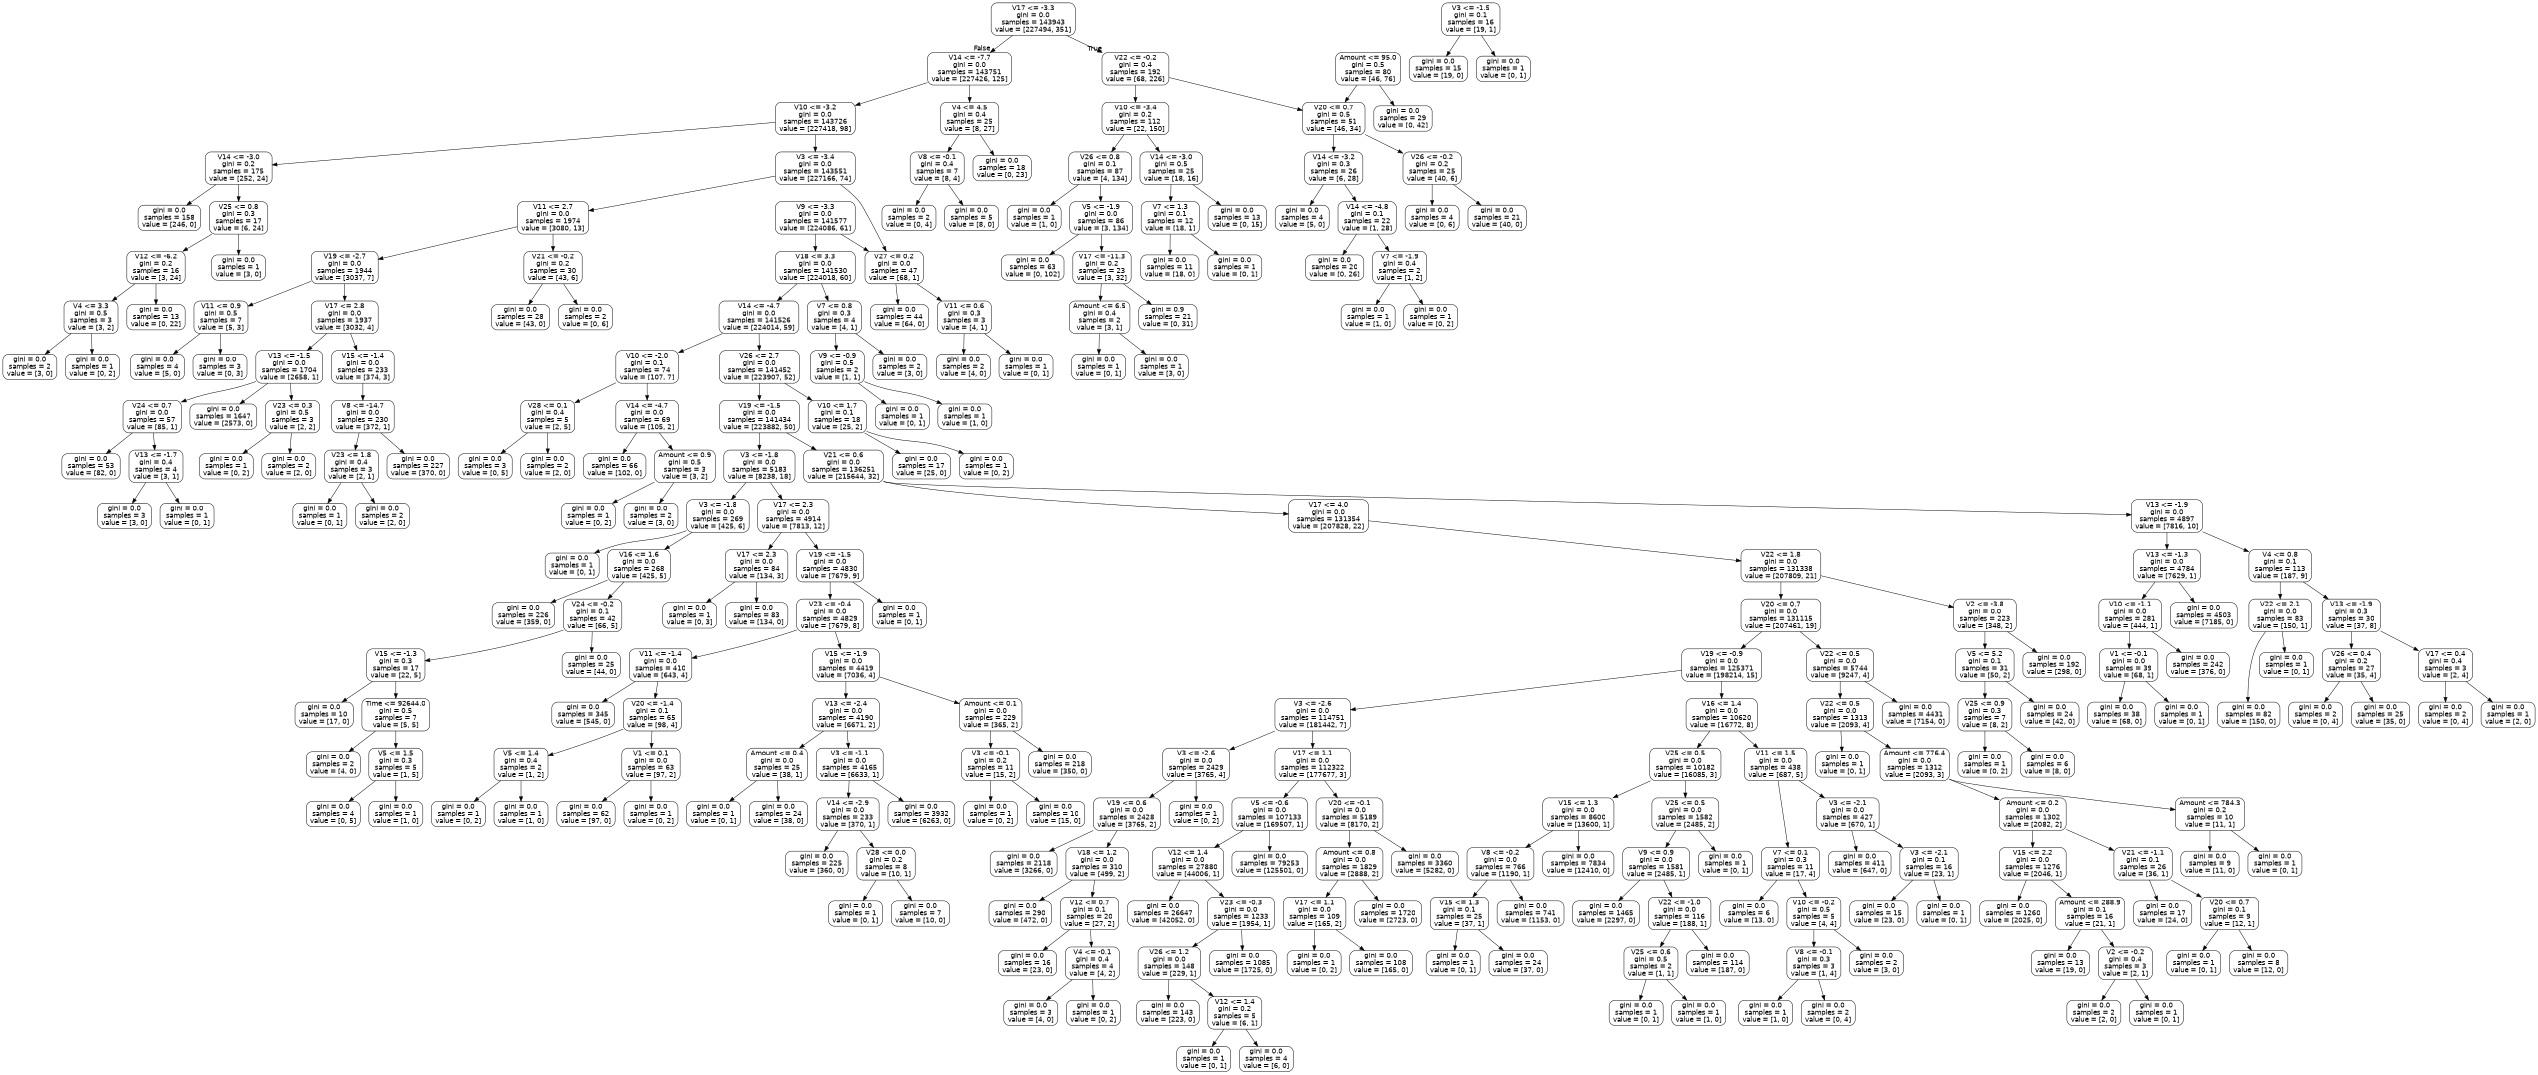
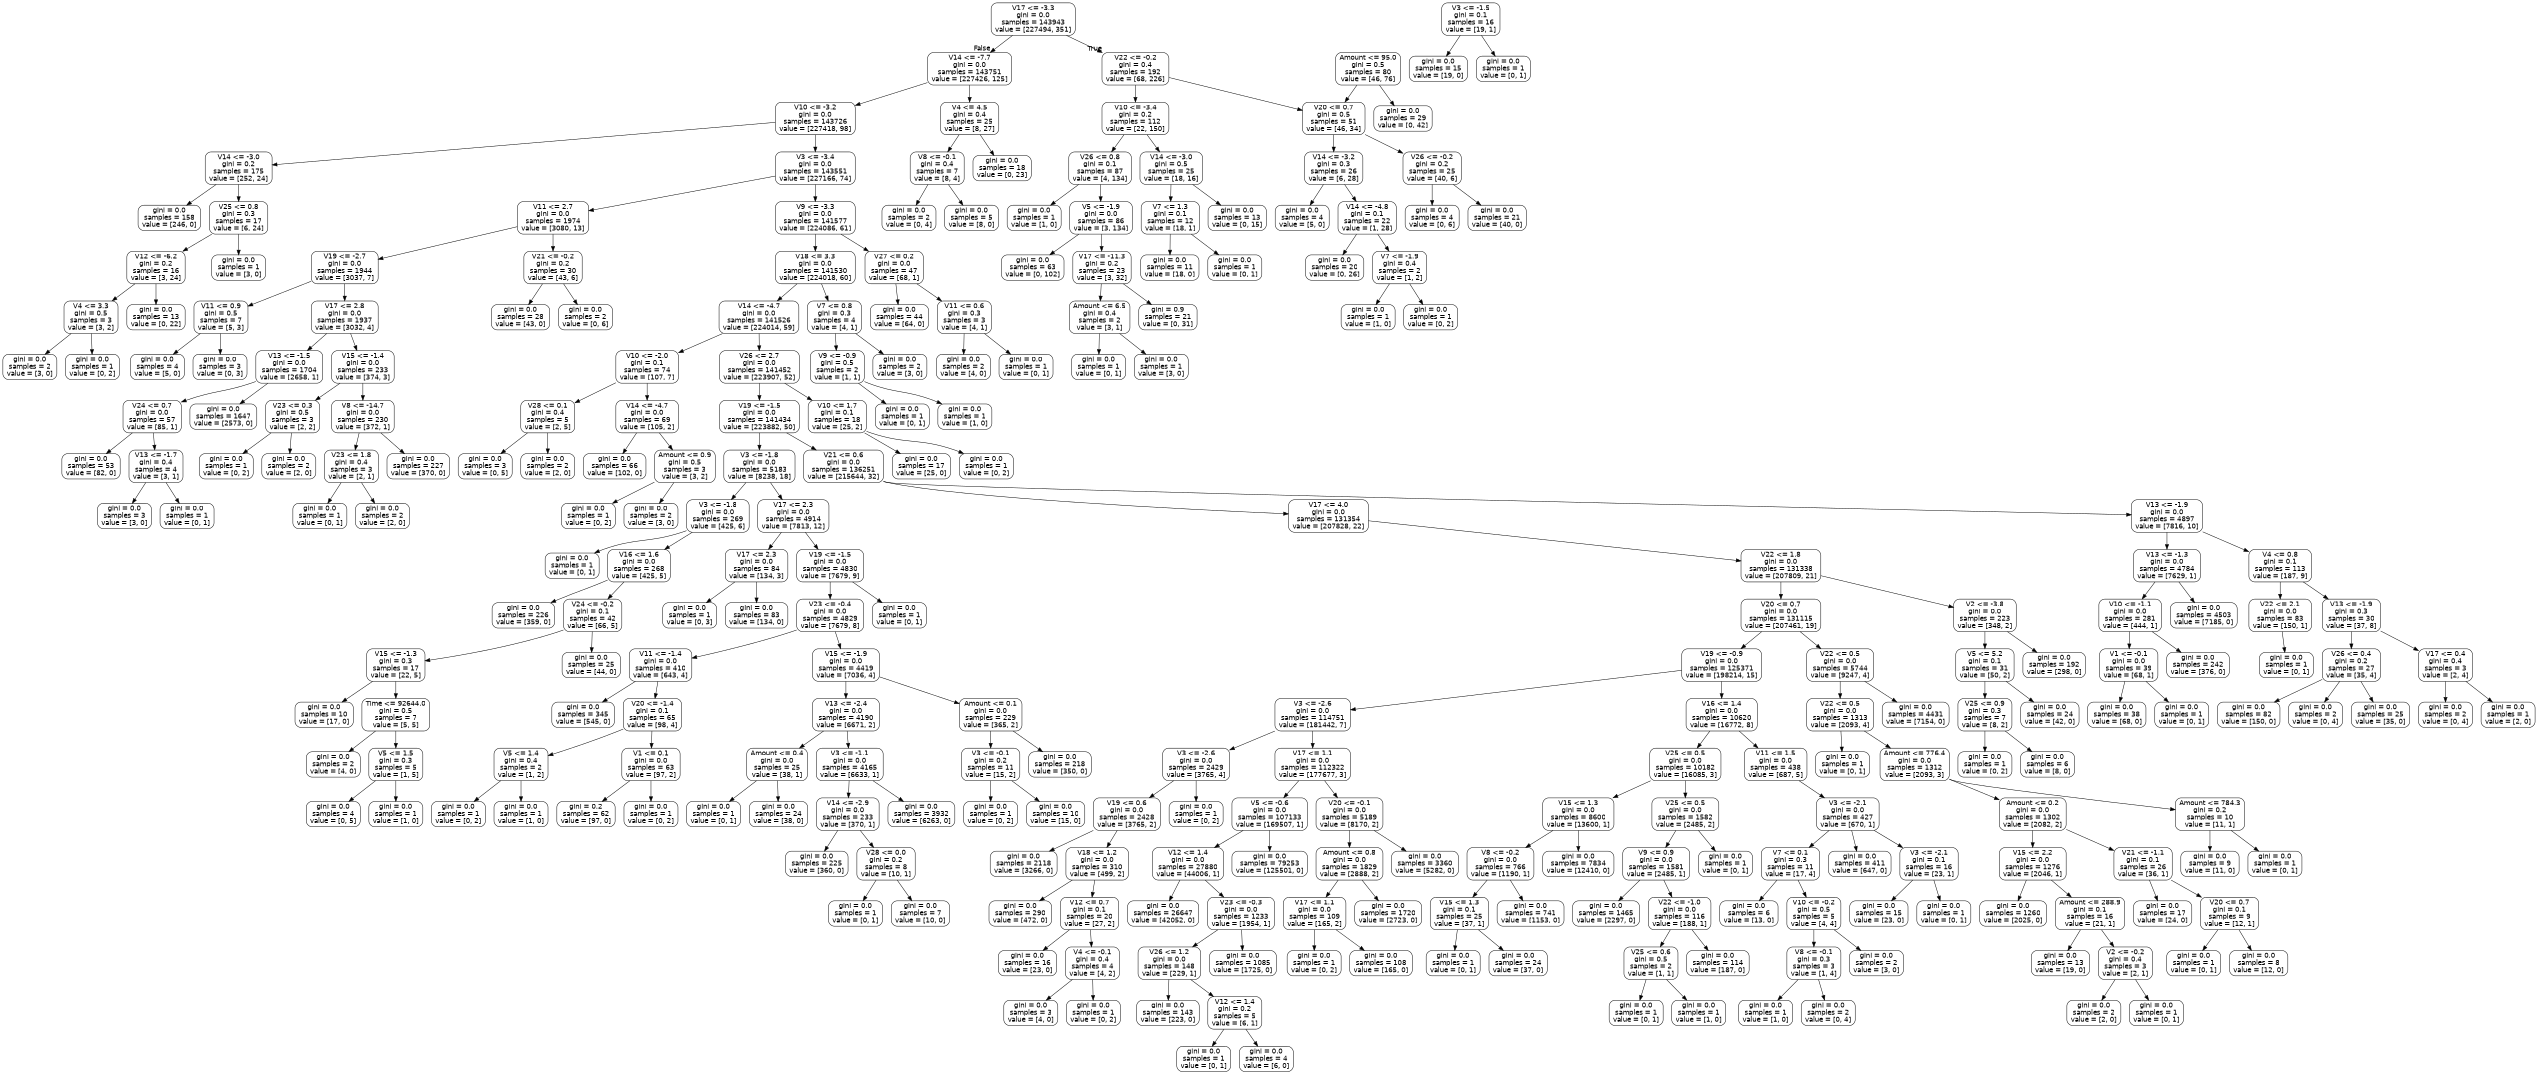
edge "V3 <= -3.4 gini = 0.0 samples = 143551 value = [227166, 74]" -> "V27 <= 0.2 gini = 0.0 samples = 47 value = [68, 1]": now "V3 <= -3.4 gini = 0.0 samples = 143551 value = [227166, 74]" -> "V9 <= -3.3 gini = 0.0 samples = 141577 value = [224086, 61]"
edge "V13 <= -1.5 gini = 0.0 samples = 1704 value = [2658, 1]" -> "V23 <= 0.3 gini = 0.5 samples = 3 value = [2, 2]": now "V15 <= -1.4 gini = 0.0 samples = 233 value = [374, 3]" -> "V23 <= 0.3 gini = 0.5 samples = 3 value = [2, 2]"
edge "V22 <= 2.1 gini = 0.0 samples = 83 value = [150, 1]" -> "gini = 0.0 samples = 82 value = [150, 0]": now "V26 <= 0.4 gini = 0.2 samples = 27 value = [35, 4]" -> "gini = 0.0 samples = 82 value = [150, 0]"
edge "V11 <= 1.5 gini = 0.0 samples = 438 value = [687, 5]" -> "V7 <= 0.1 gini = 0.3 samples = 11 value = [17, 4]": now "V3 <= -2.1 gini = 0.0 samples = 427 value = [670, 1]" -> "V7 <= 0.1 gini = 0.3 samples = 11 value = [17, 4]"
node "gini = 0.0 samples = 62 value = [97, 0]": label "gini = 0.0 samples = 62 value = [97, 0]" -> "gini = 0.2 samples = 62 value = [97, 0]"
